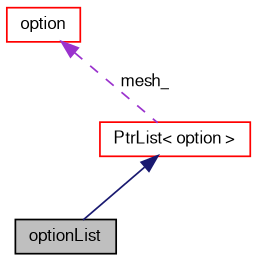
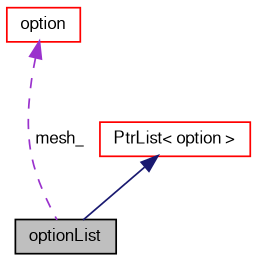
edge "PtrList< option >" -> "option": now "optionList" -> "option"
